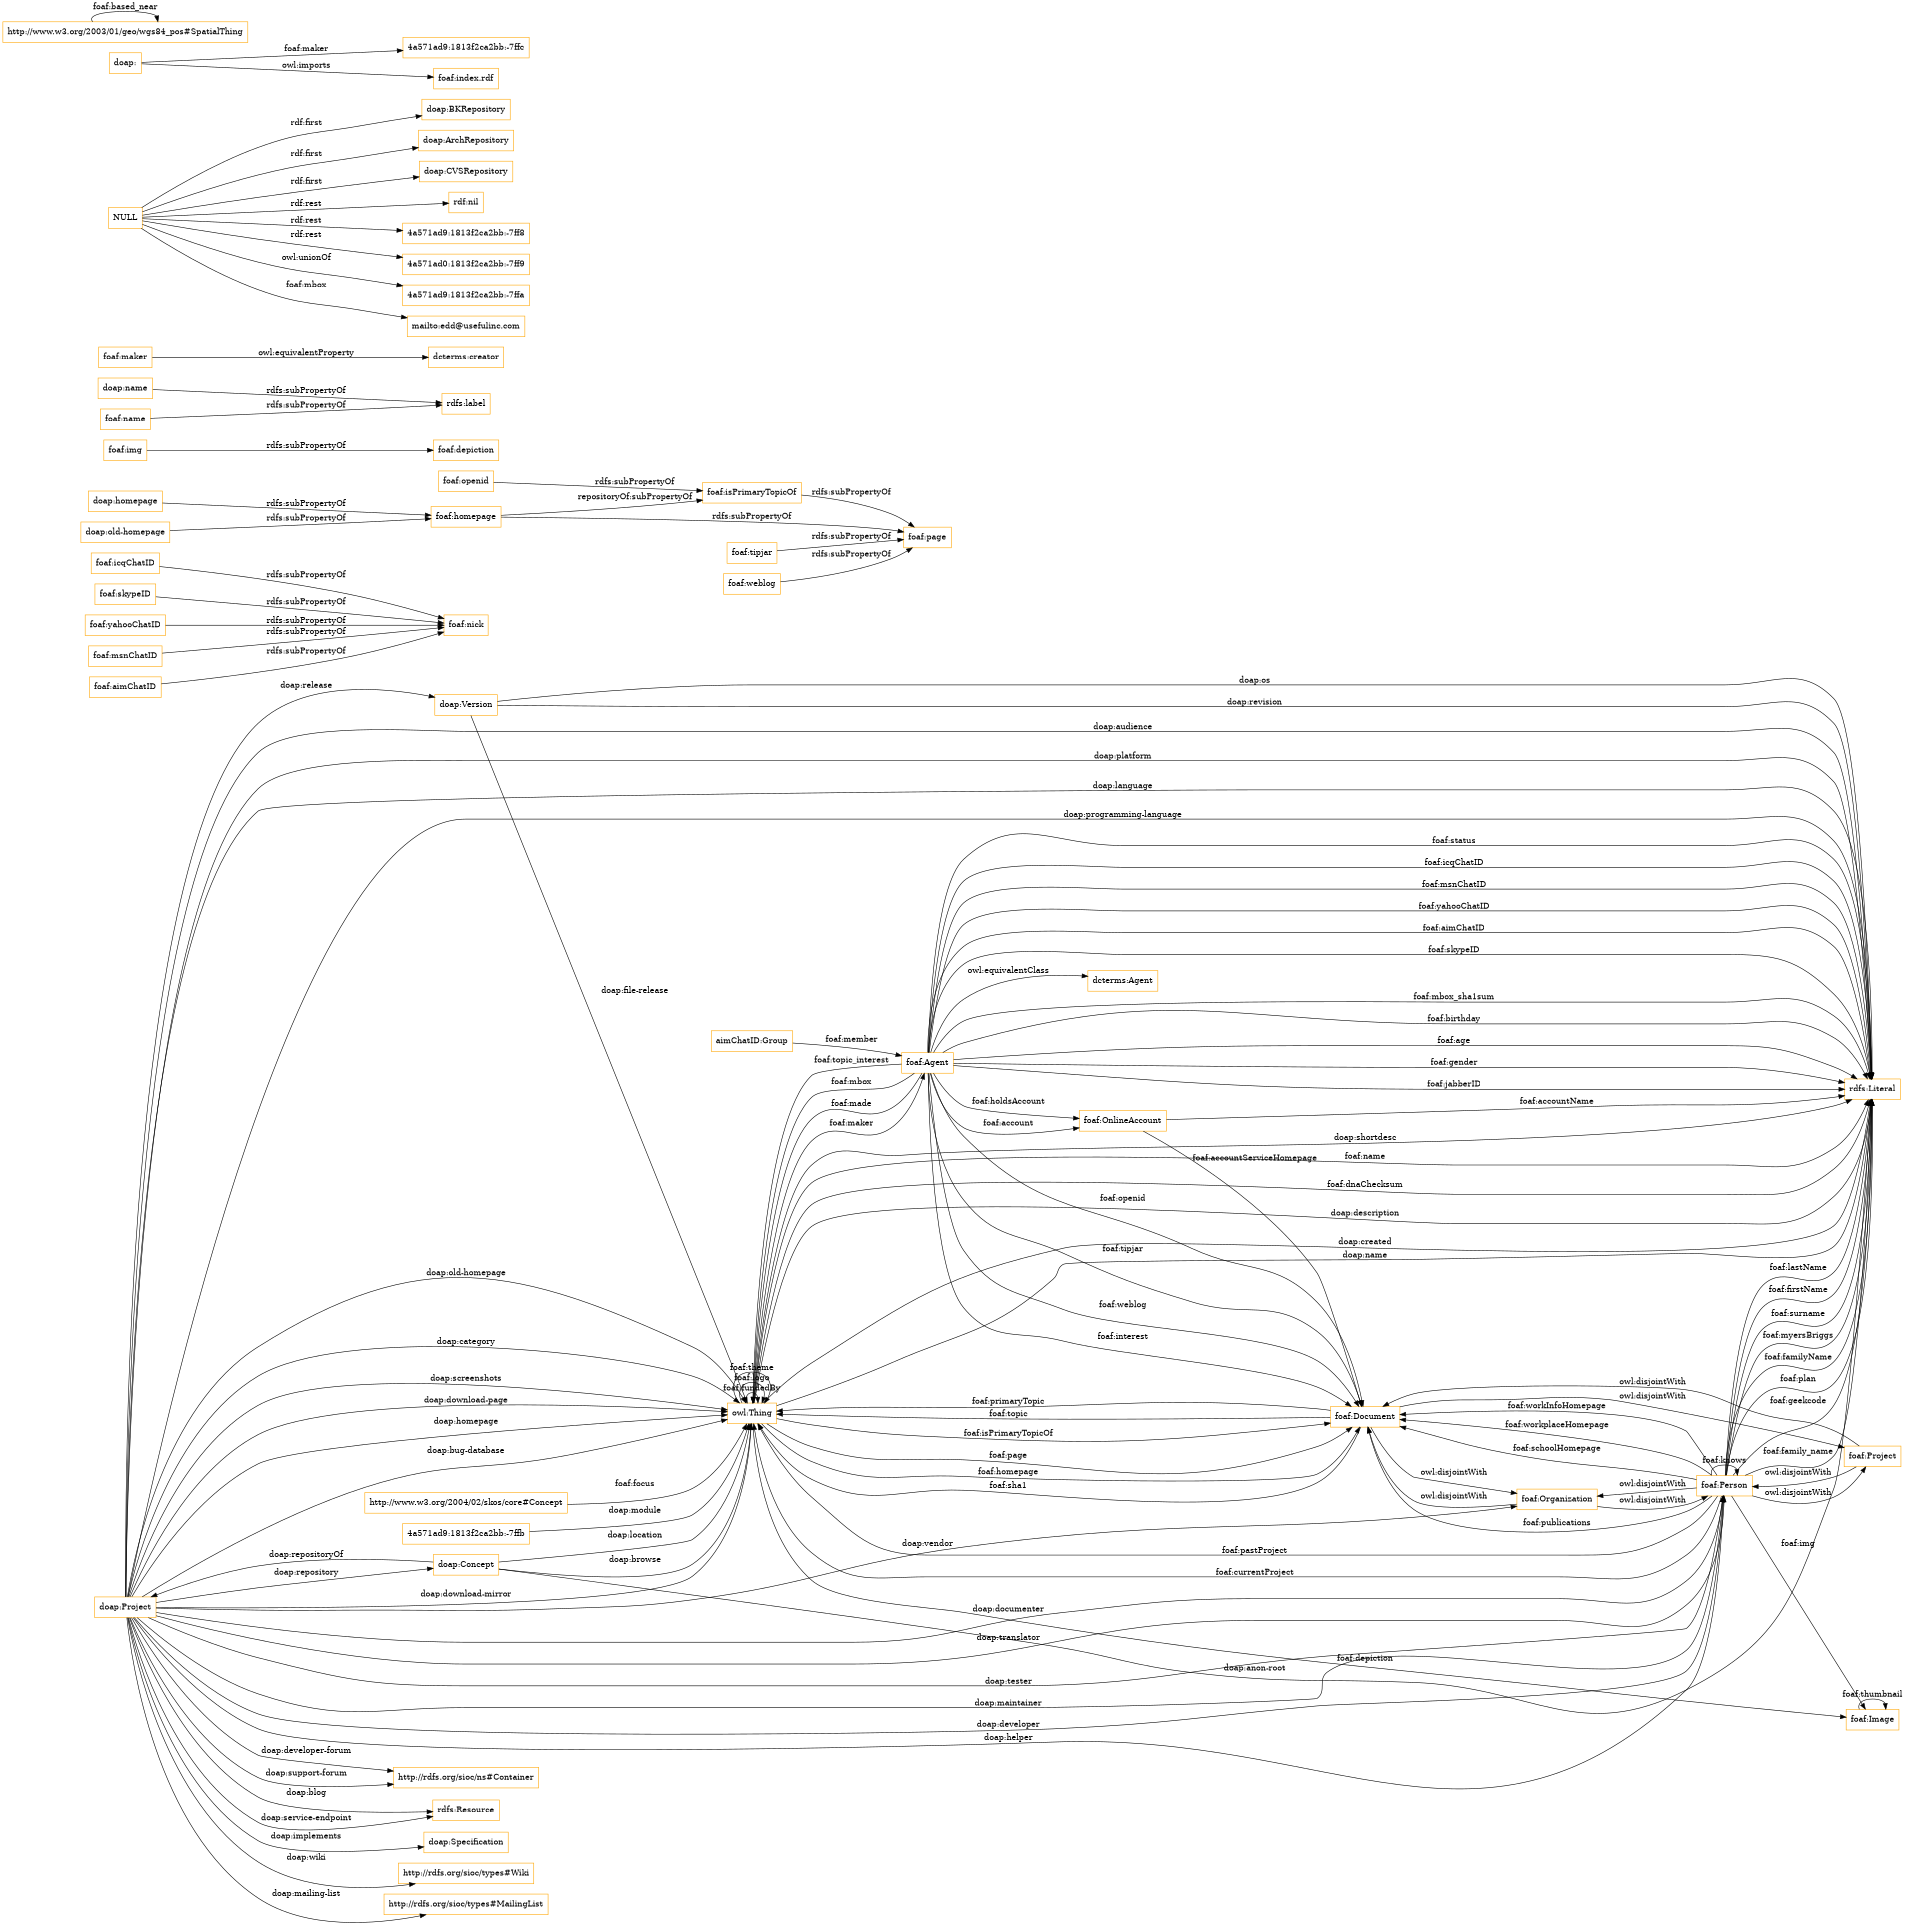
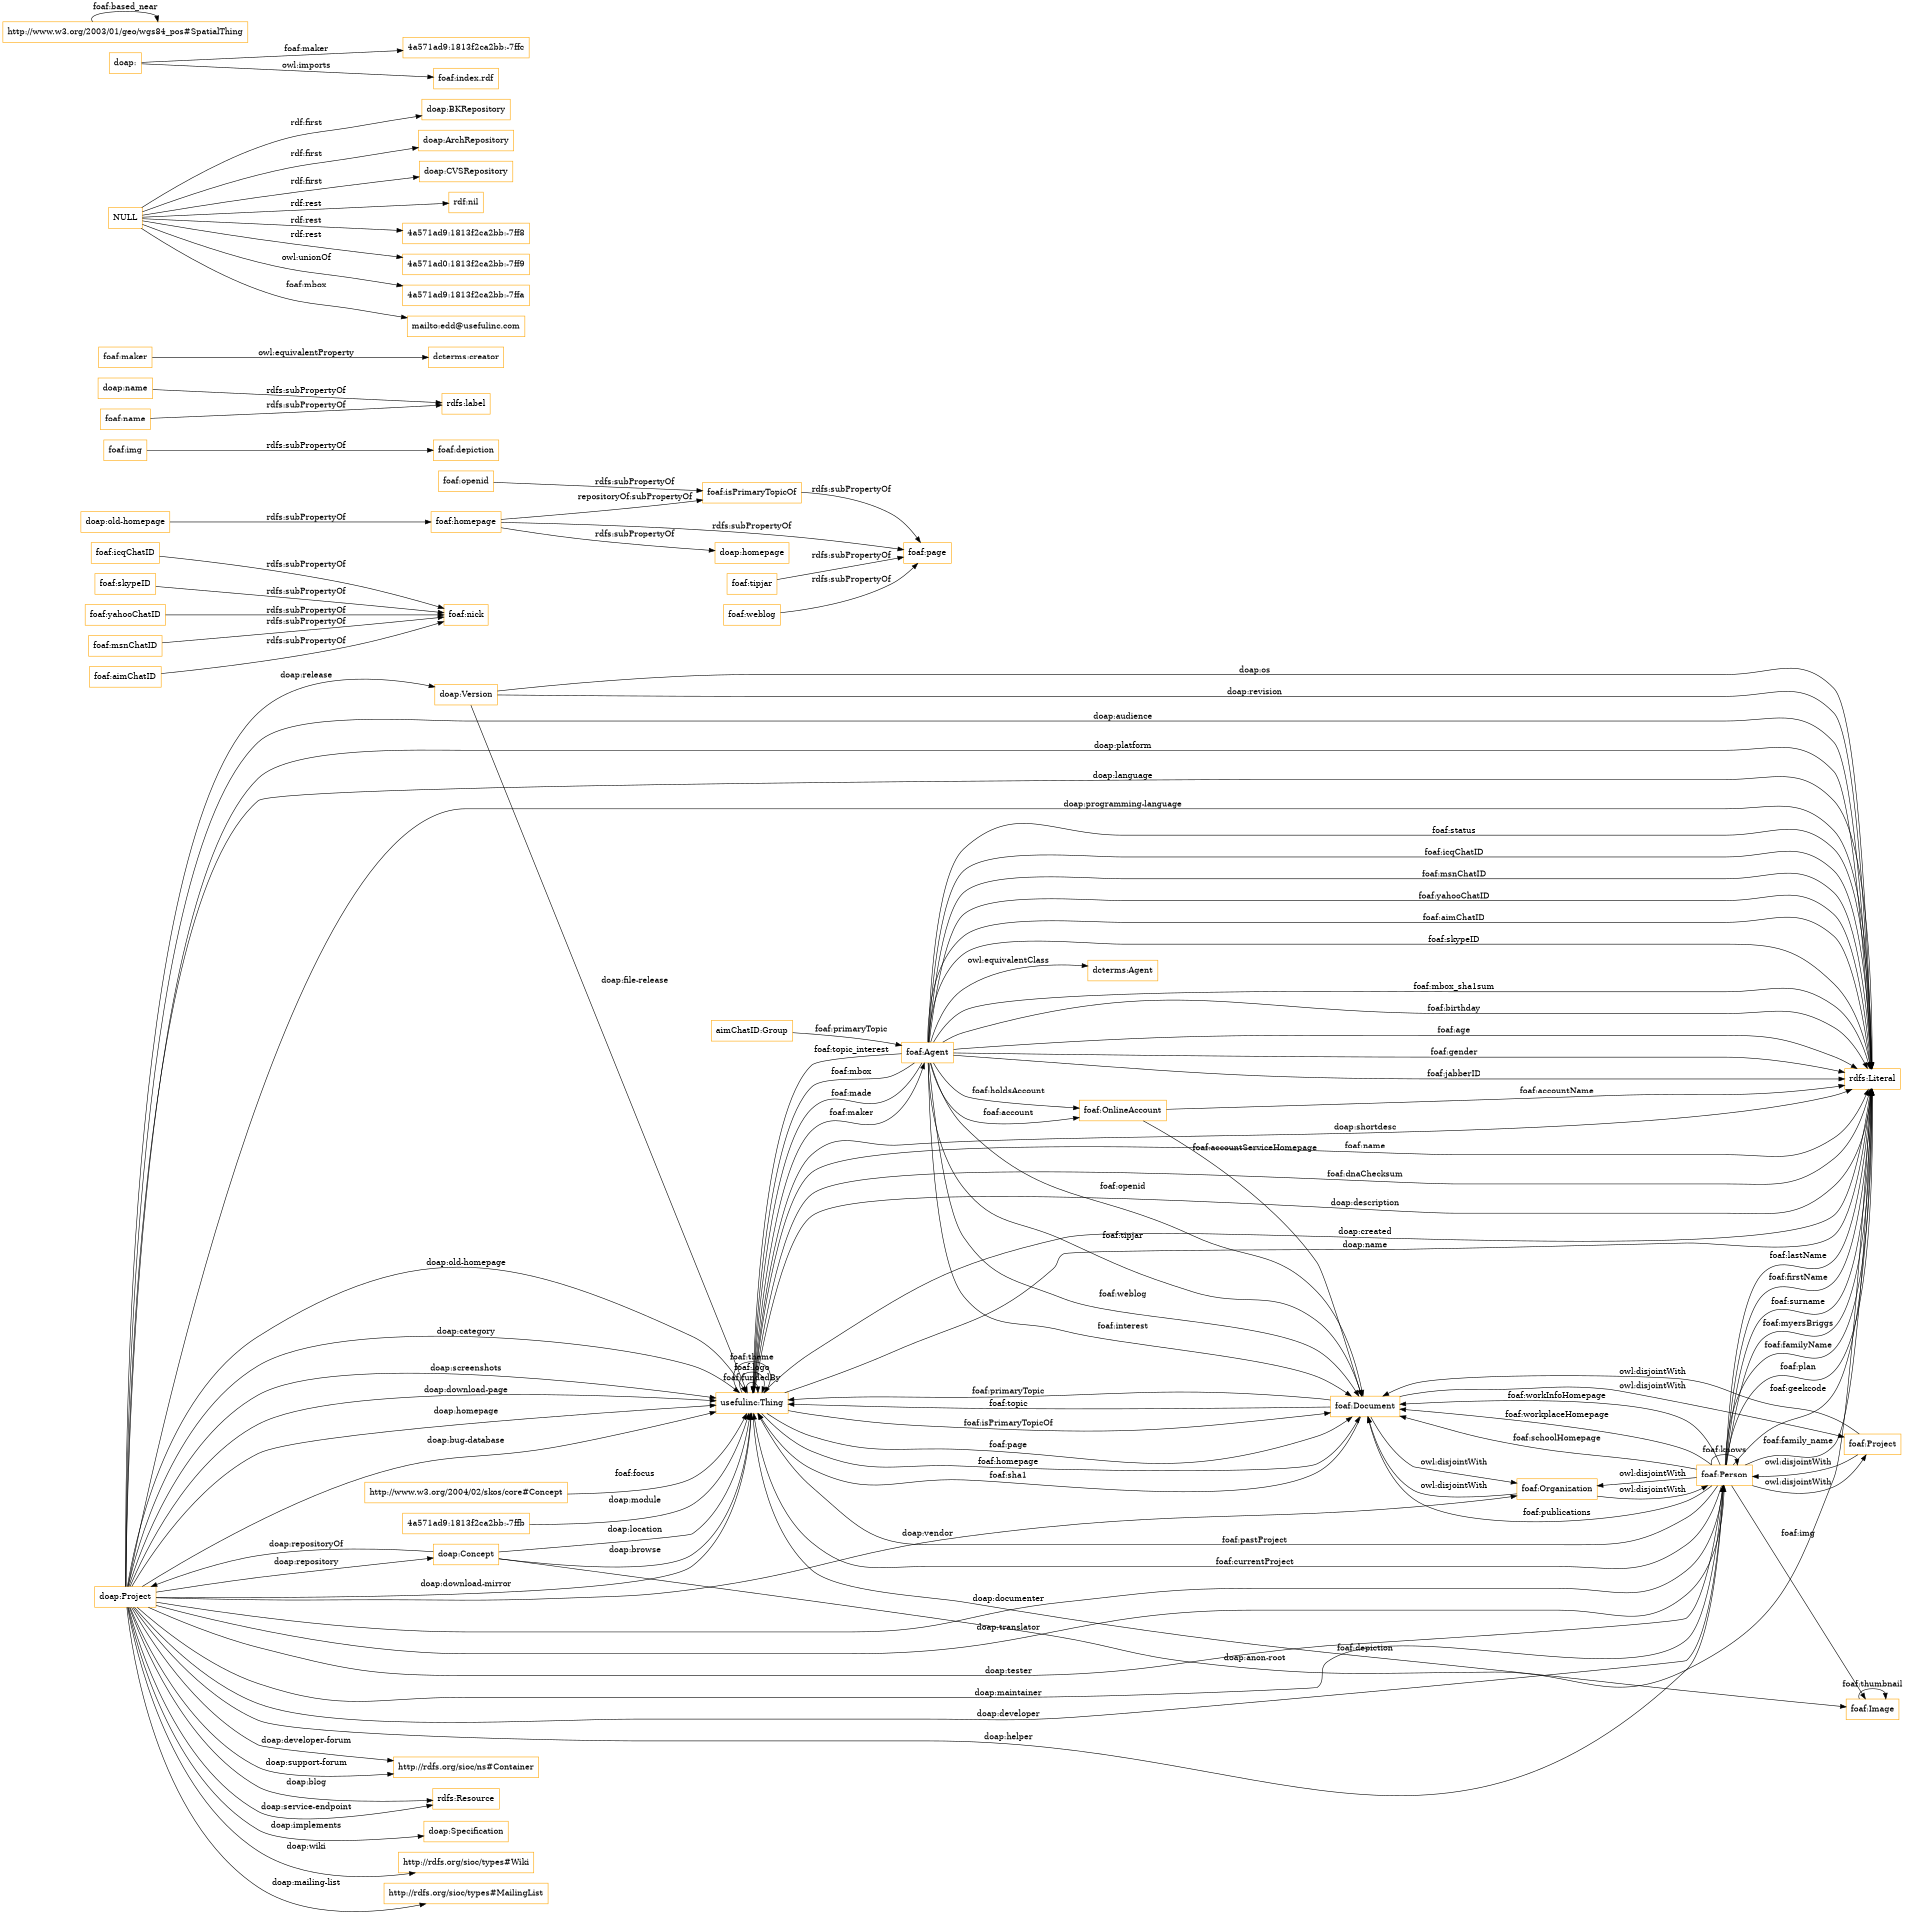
edge "doap:homepage" -> "foaf:homepage": reversed
edge "aimChatID:Group" -> "foaf:Agent": label "foaf:member" -> "foaf:primaryTopic"
node "owl:Thing": label "owl:Thing" -> "usefulinc:Thing"
